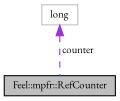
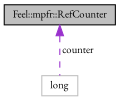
edge "Feel::mpfr::RefCounter" -> "long": reversed
